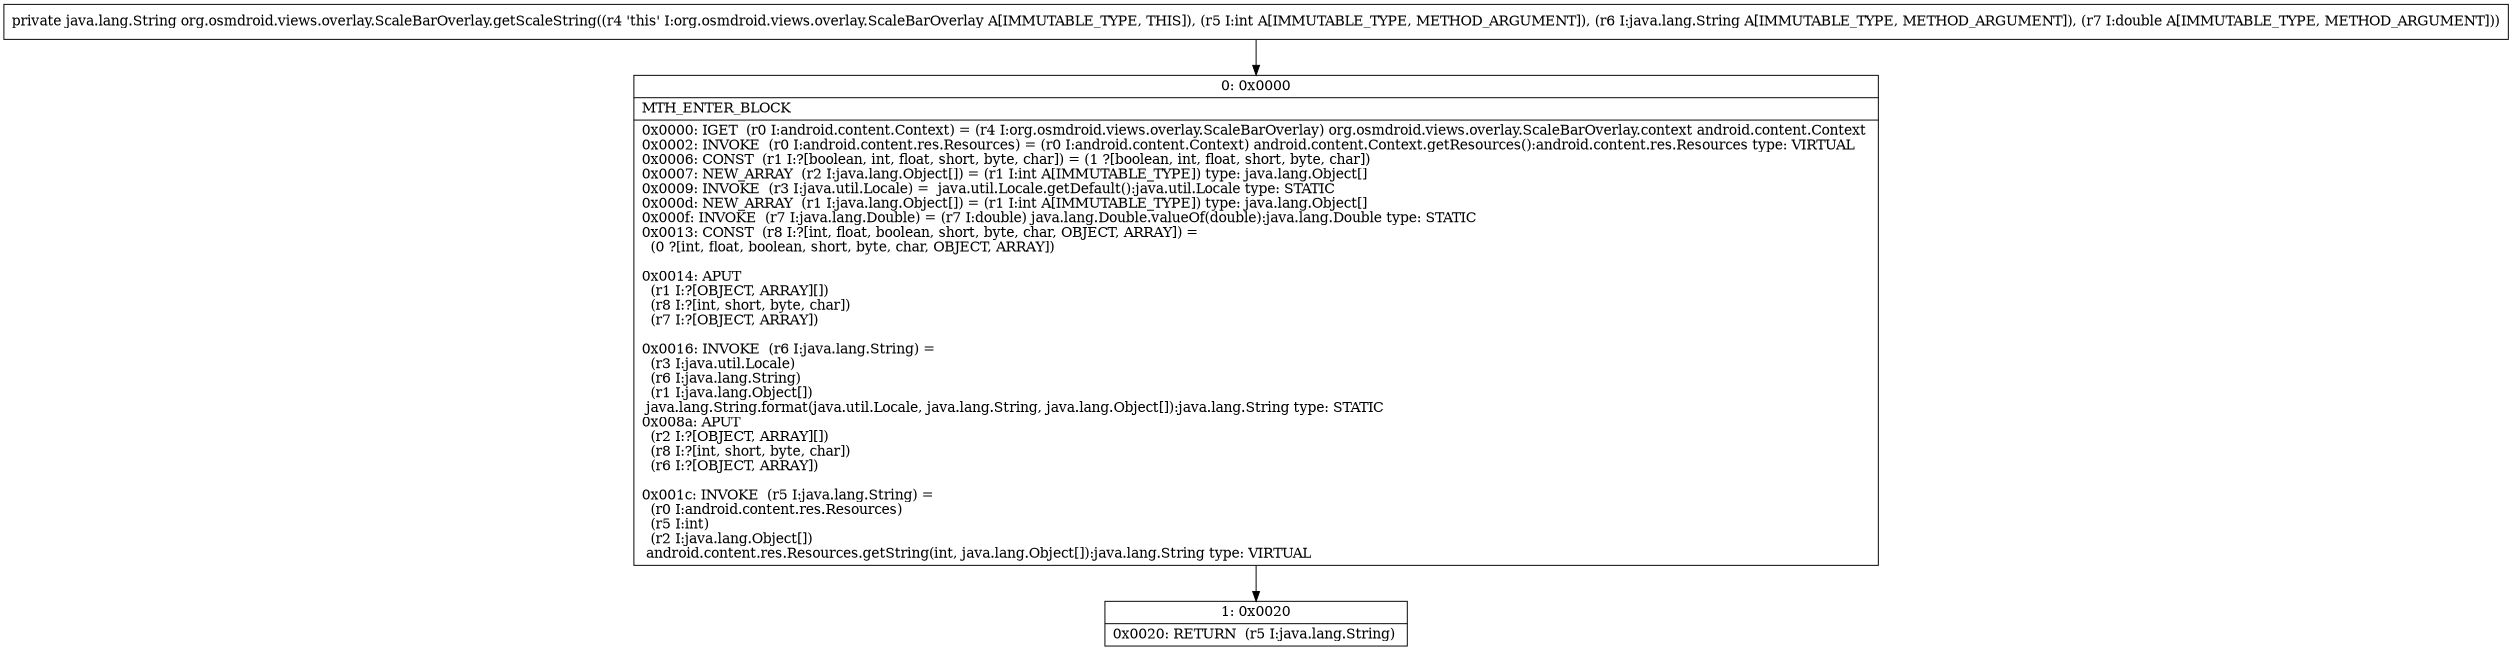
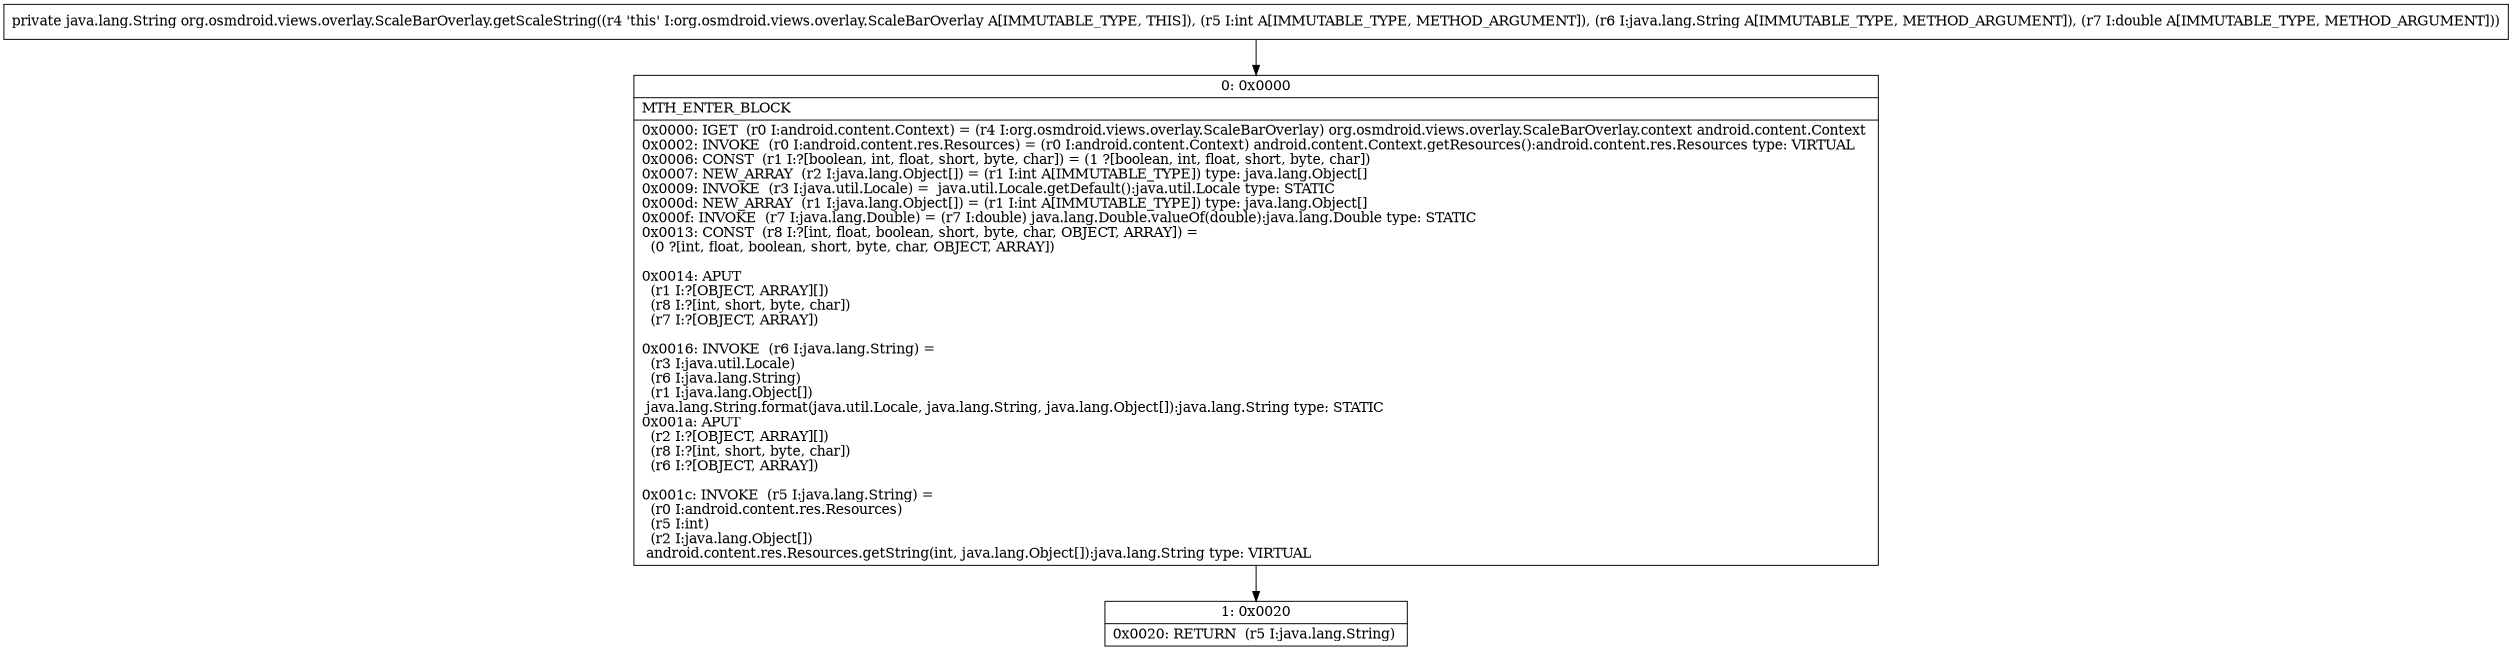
node "0: 0x0000": text "0x008a: APUT" -> "0x001a: APUT"
